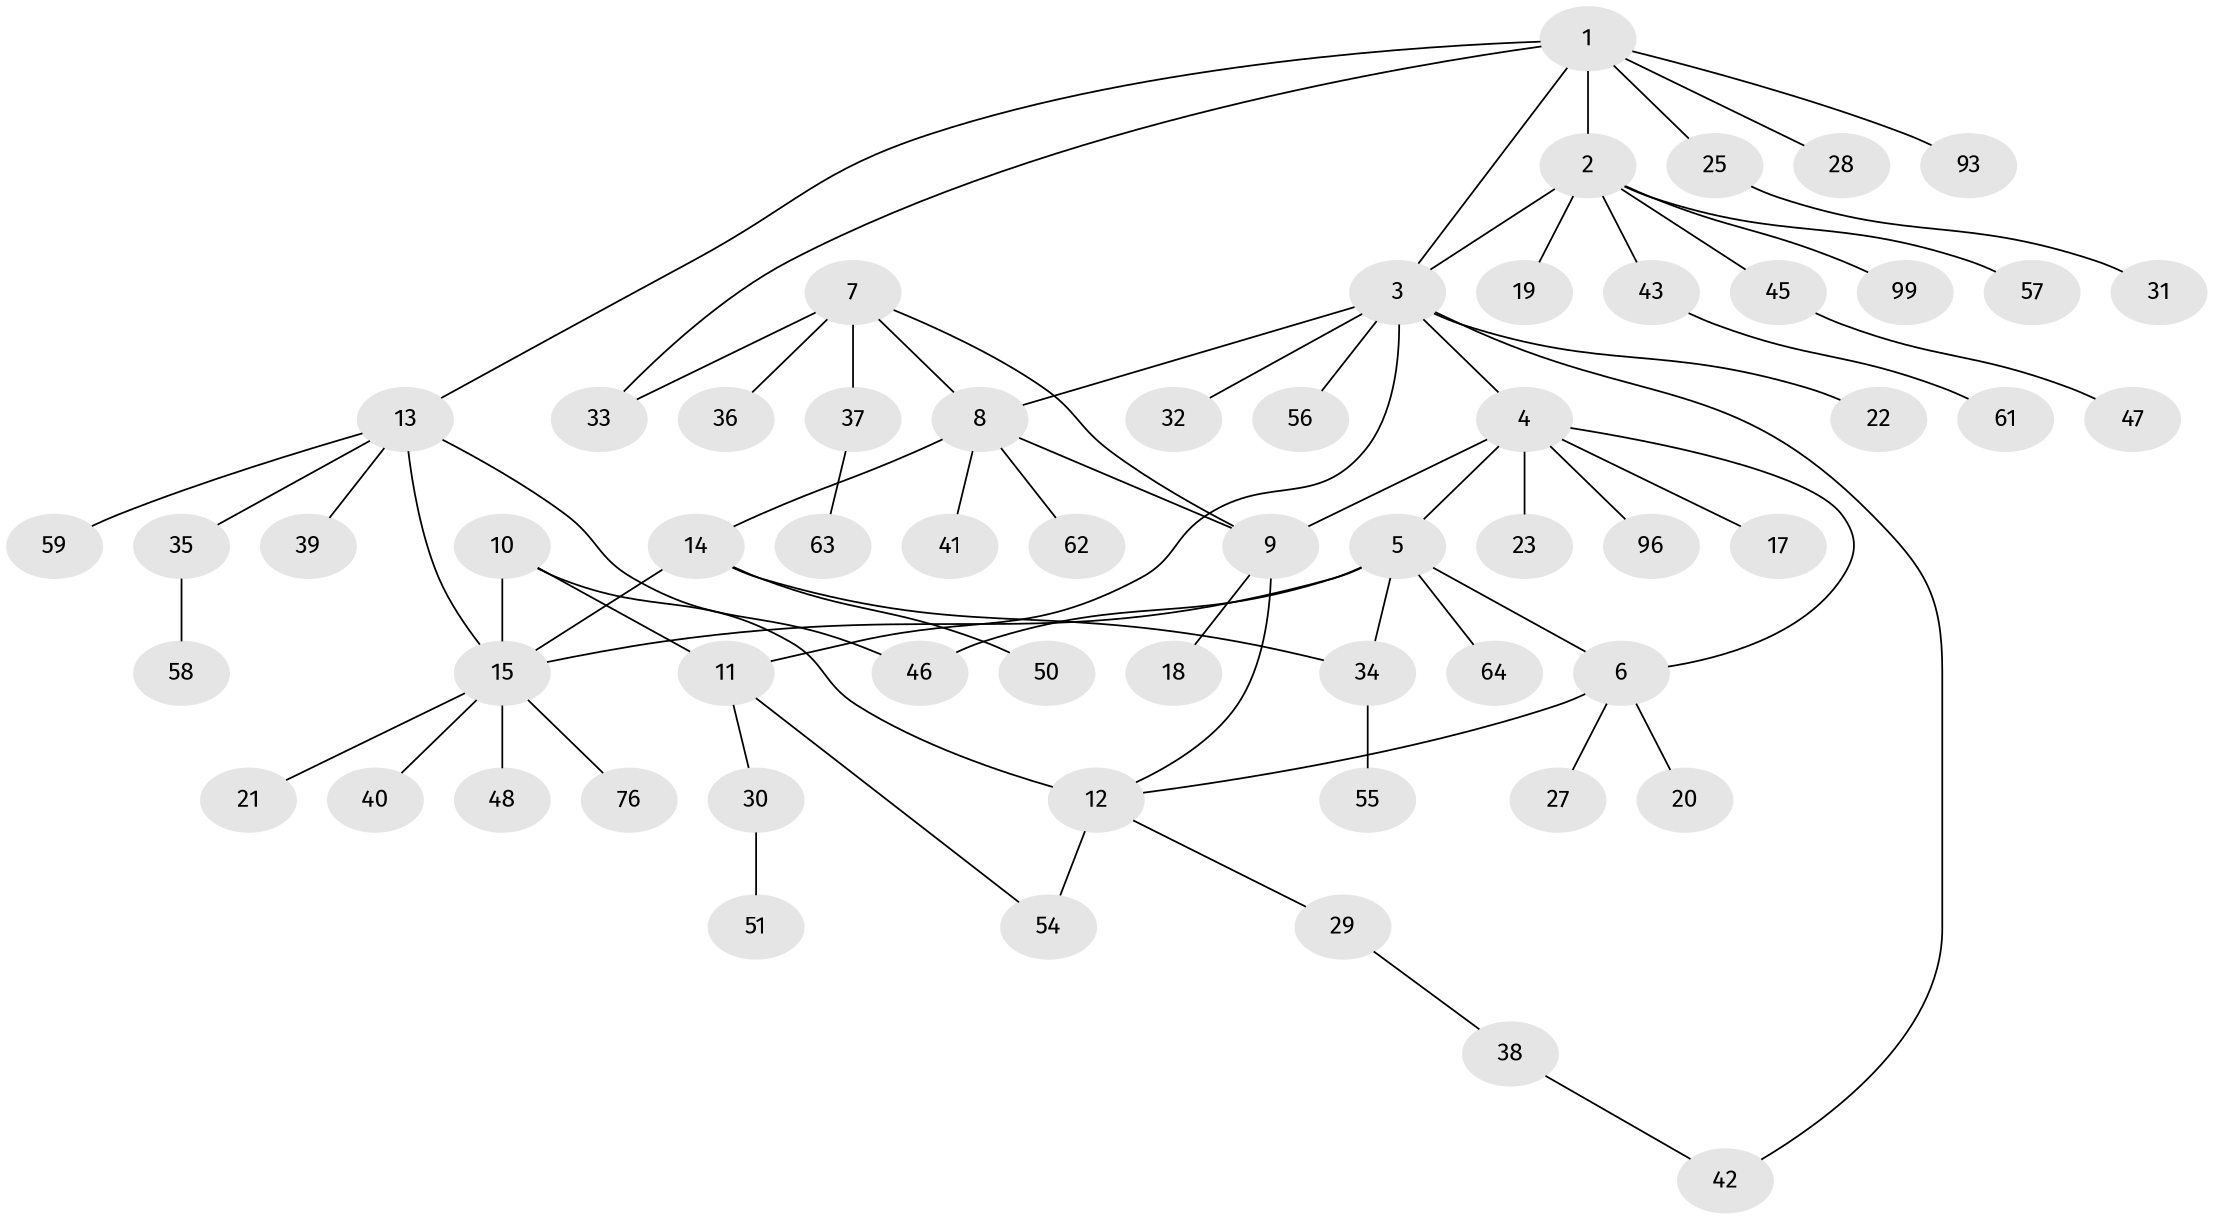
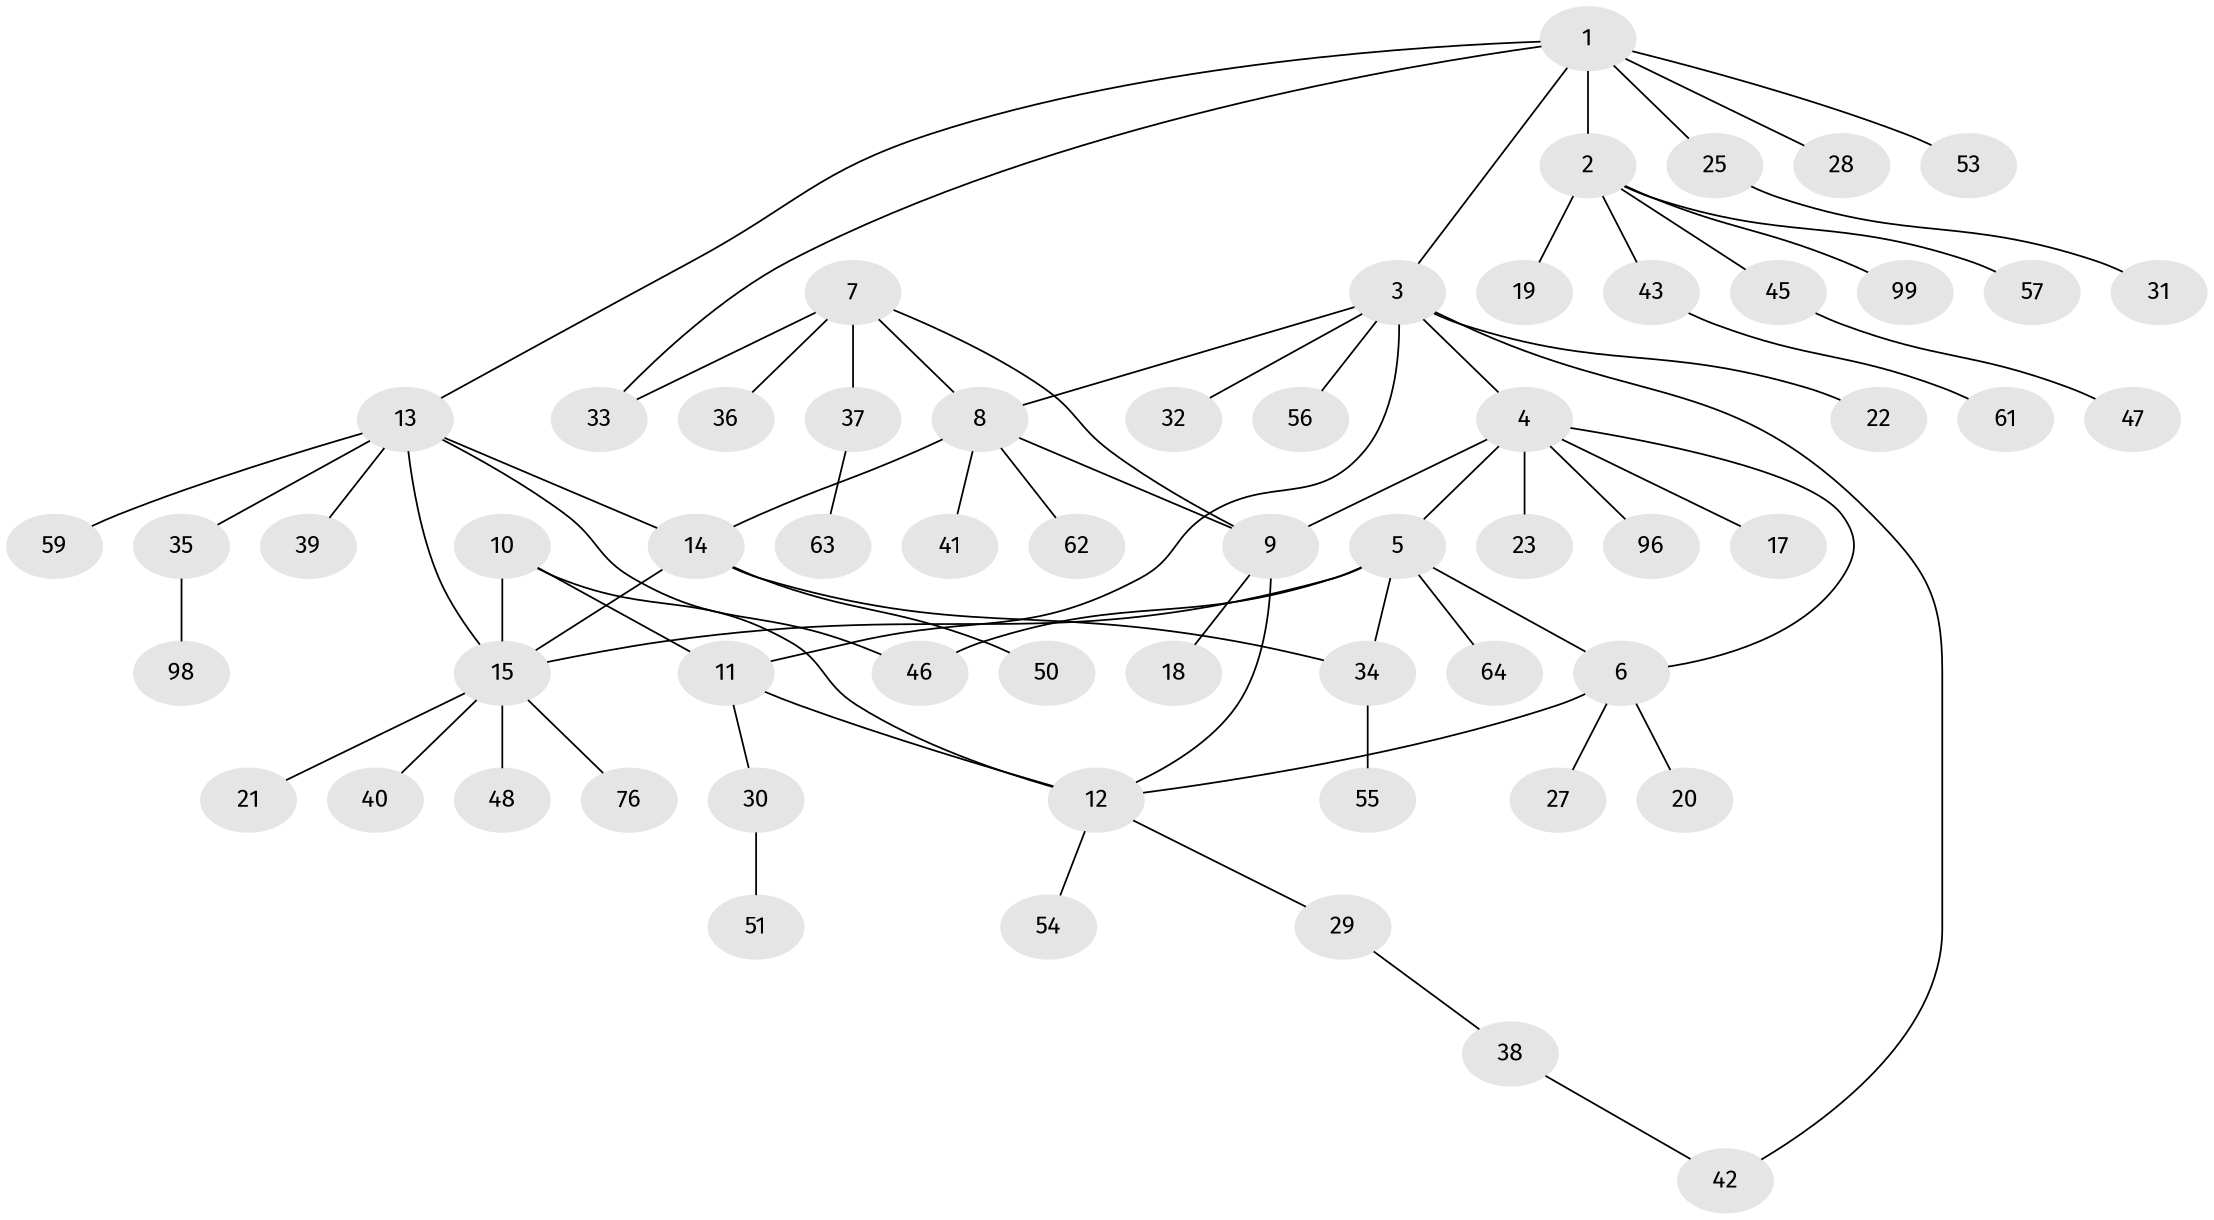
node "93": label "93" -> "53"
edge "2" -- "3": removed
edge "13" -- "14": added
node "58": label "58" -> "98"
edge "11" -- "54": now "11" -- "12"
